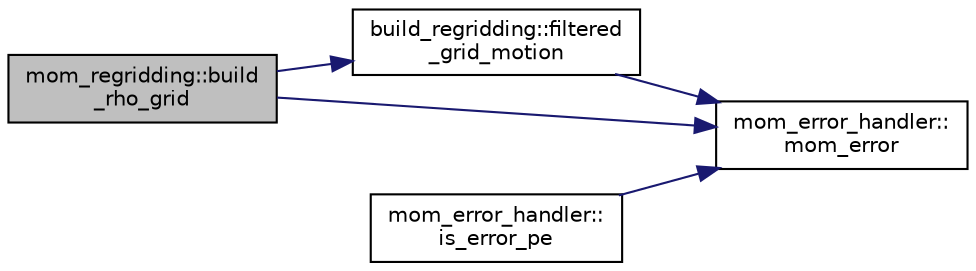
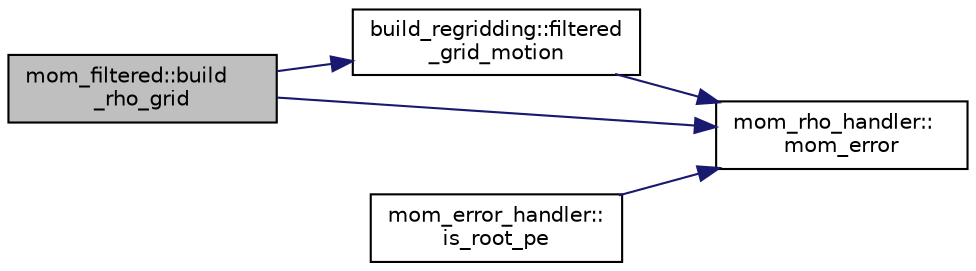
node "mom_regridding::build _rho_grid": label "mom_regridding::build _rho_grid" -> "mom_filtered::build _rho_grid"
node "mom_error_handler:: mom_error": label "mom_error_handler:: mom_error" -> "mom_rho_handler:: mom_error"
node "mom_error_handler:: is_error_pe": label "mom_error_handler:: is_error_pe" -> "mom_error_handler:: is_root_pe"
